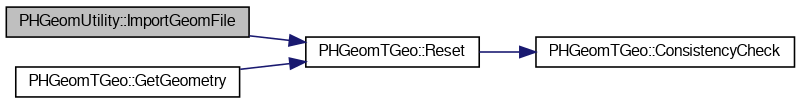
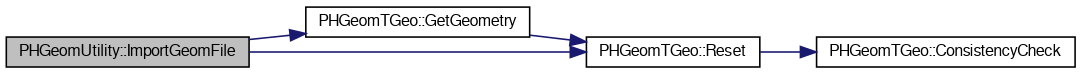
edge "PHGeomUtility::ImportGeomFile" -> "PHGeomTGeo::GetGeometry": added
